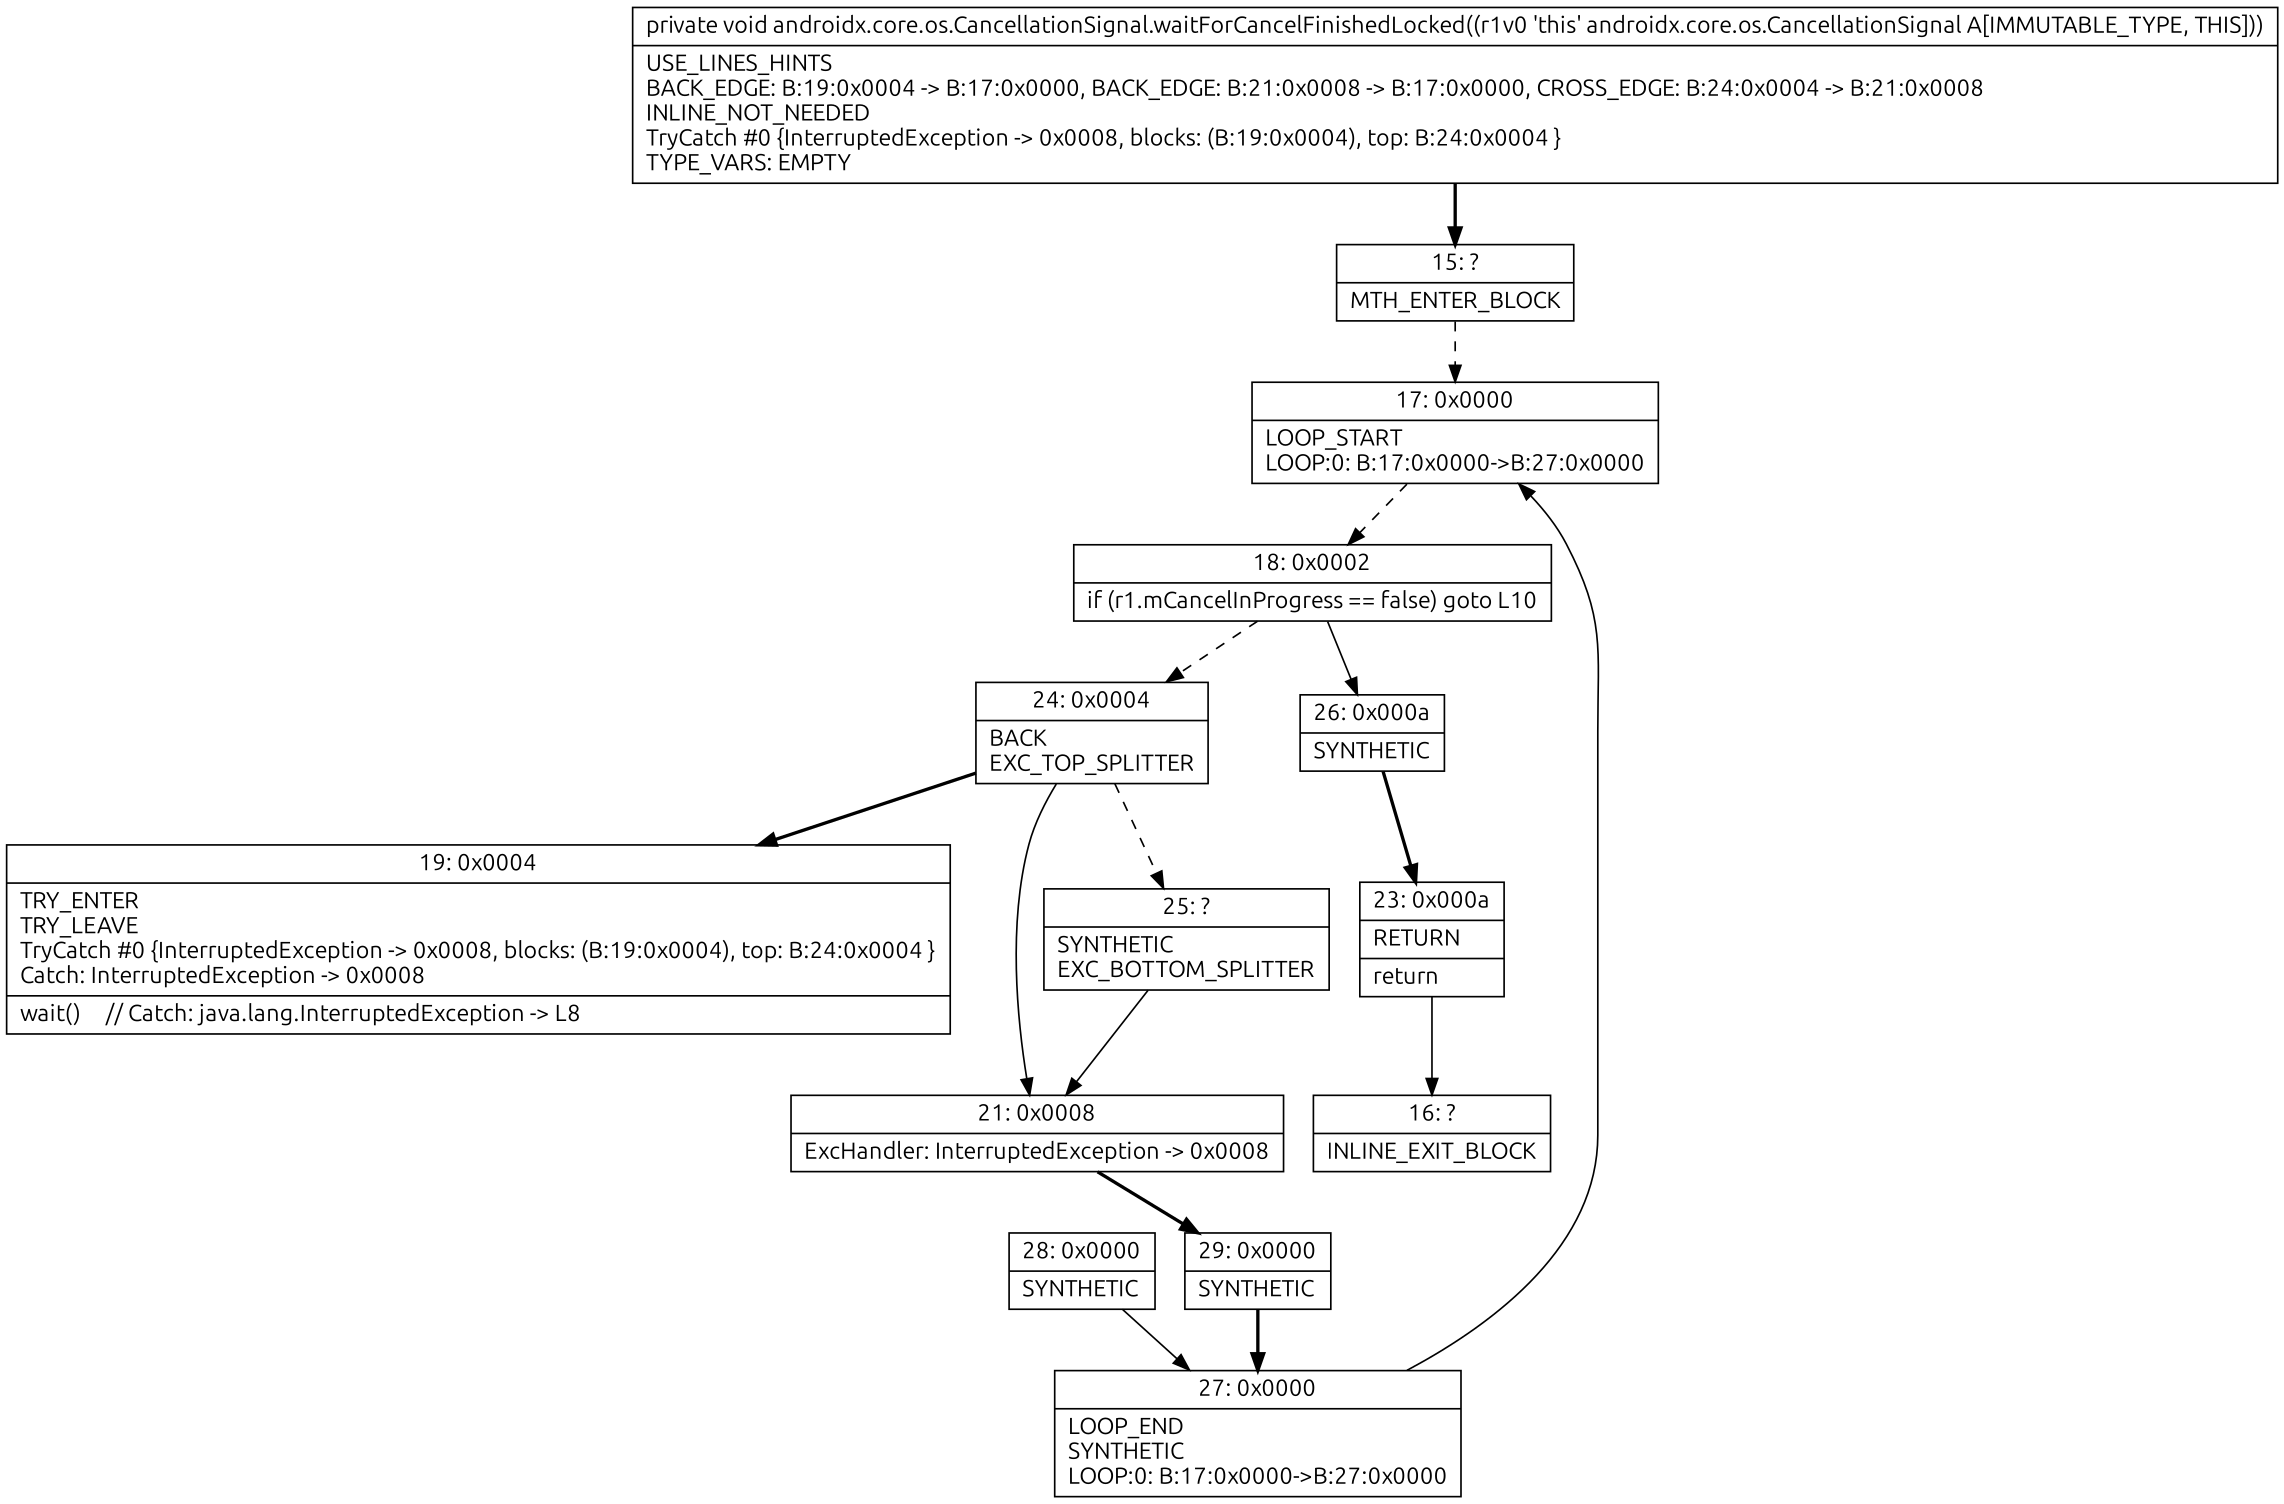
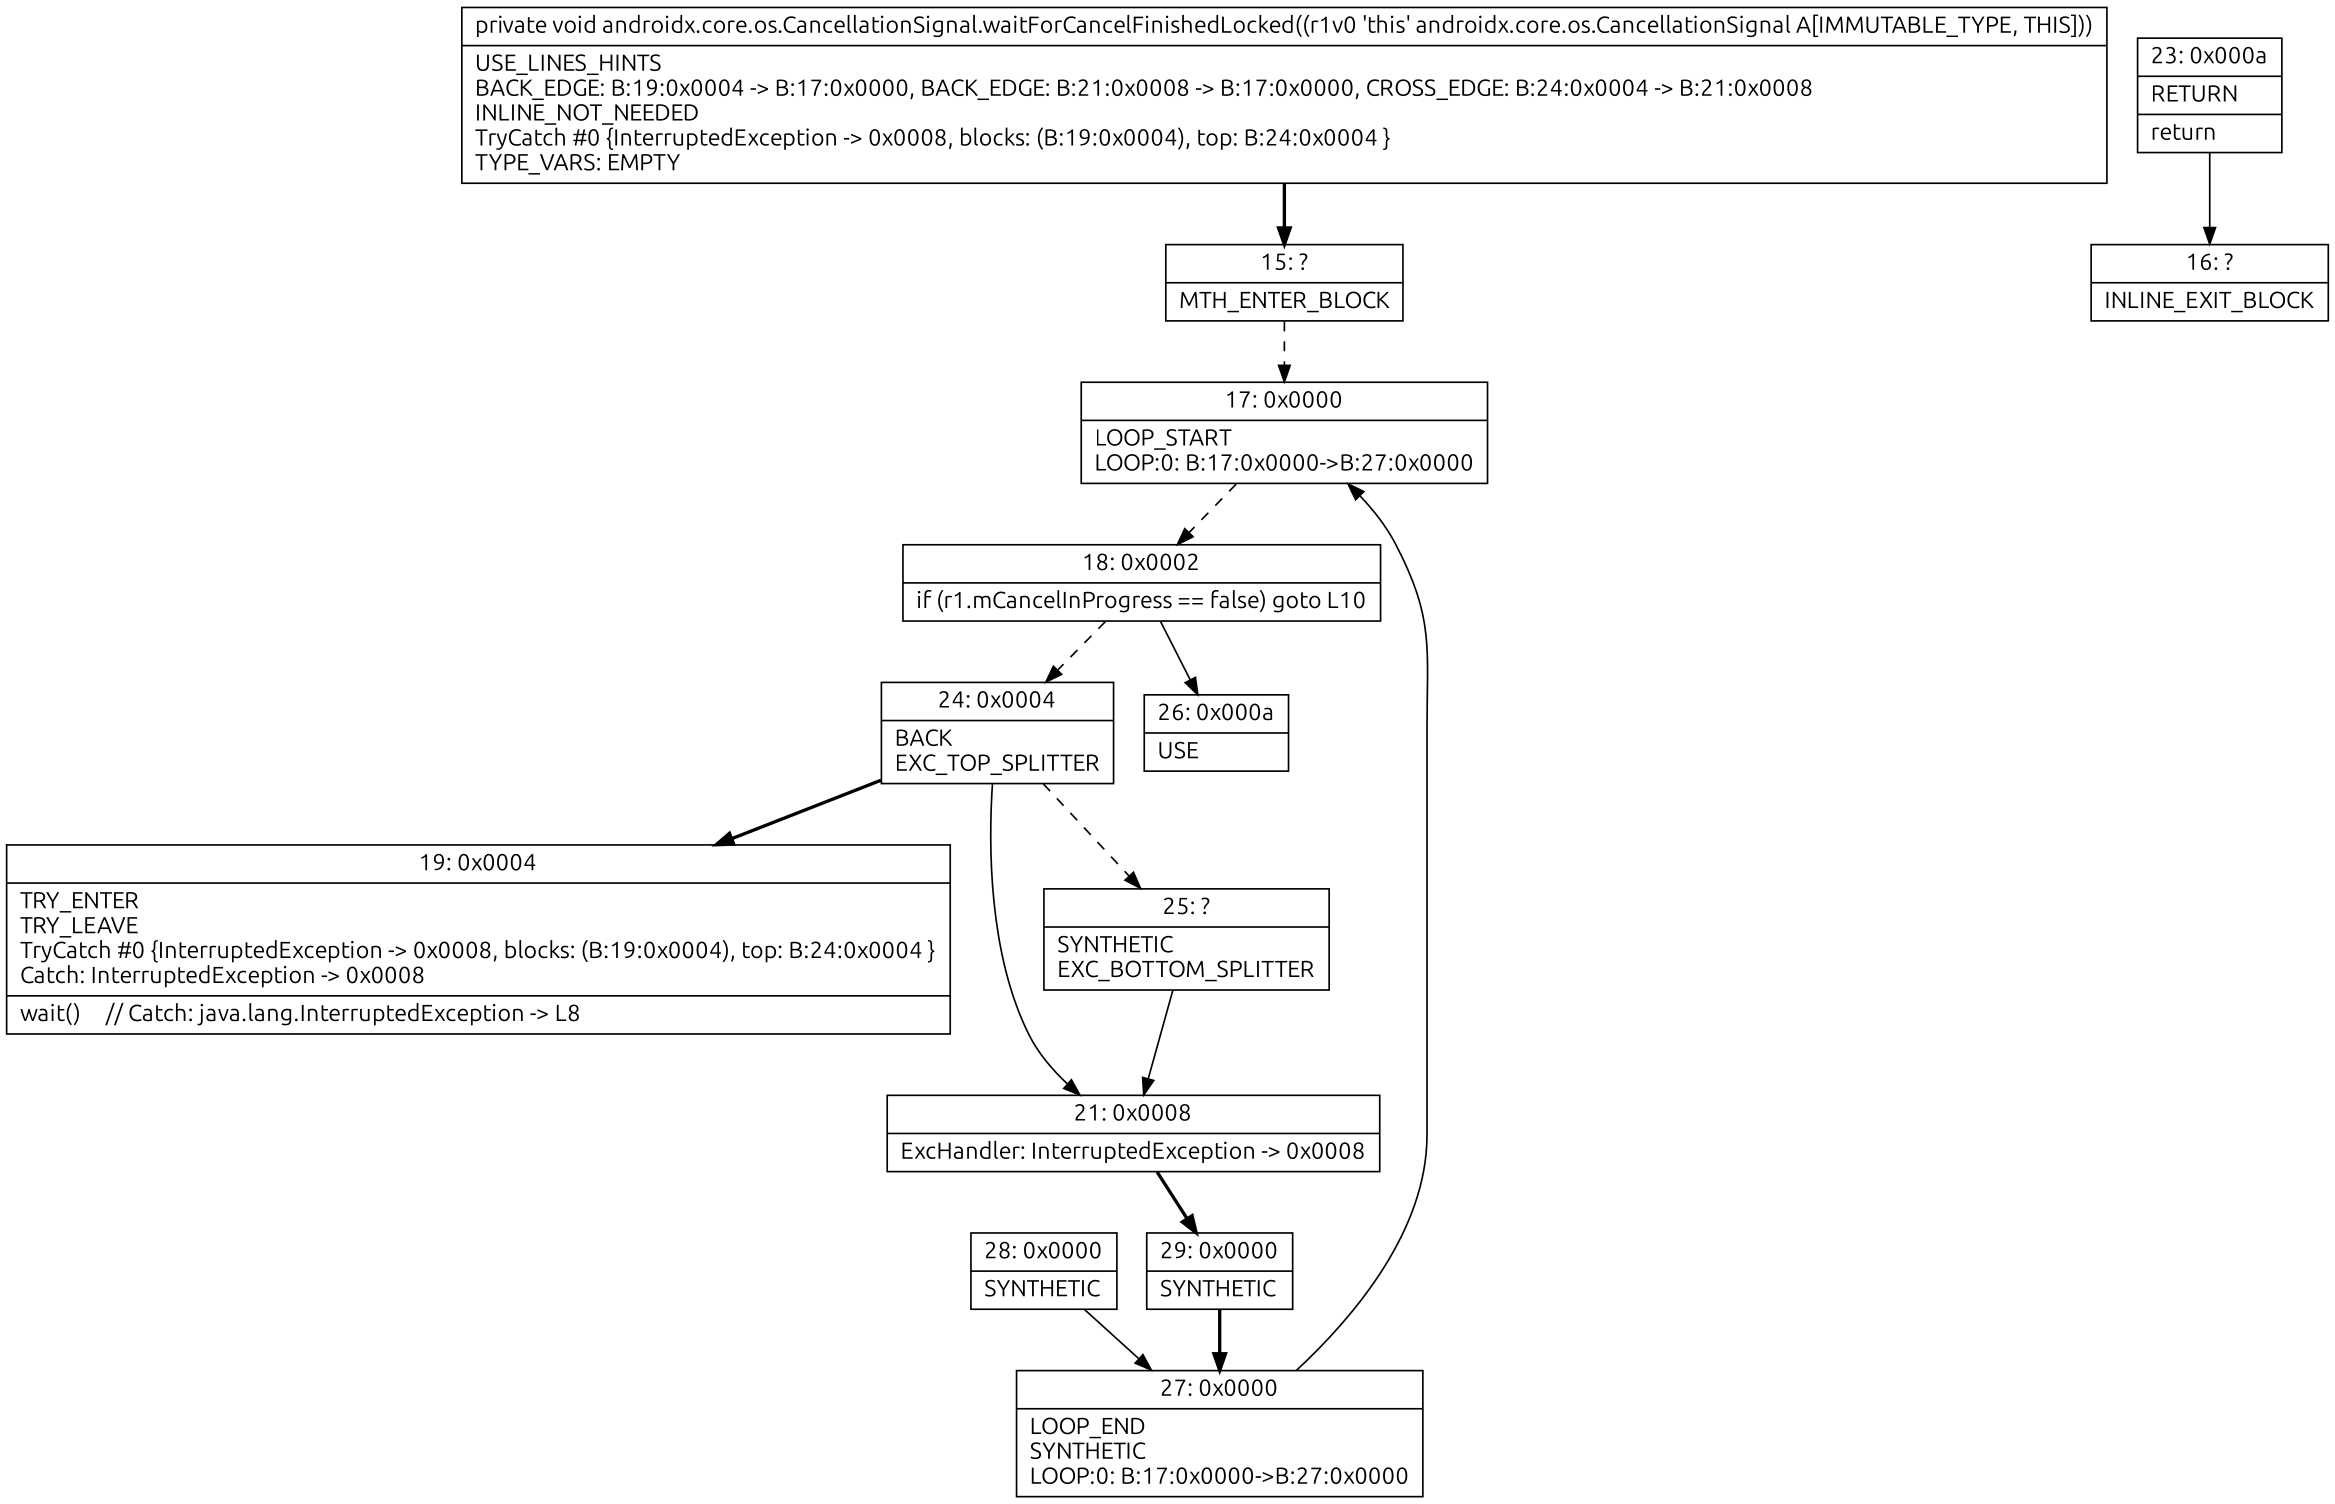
node "26: 0x000a": text "SYNTHETIC" -> "USE"
edge "26: 0x000a" -> "23: 0x000a": removed
